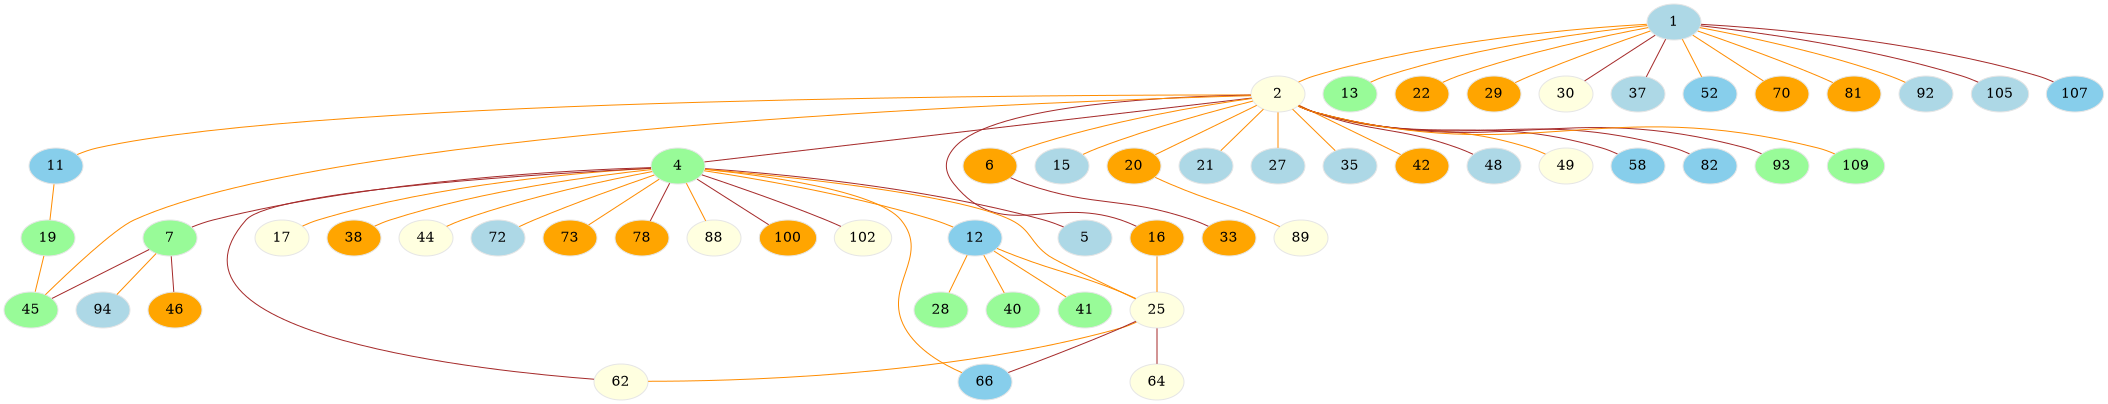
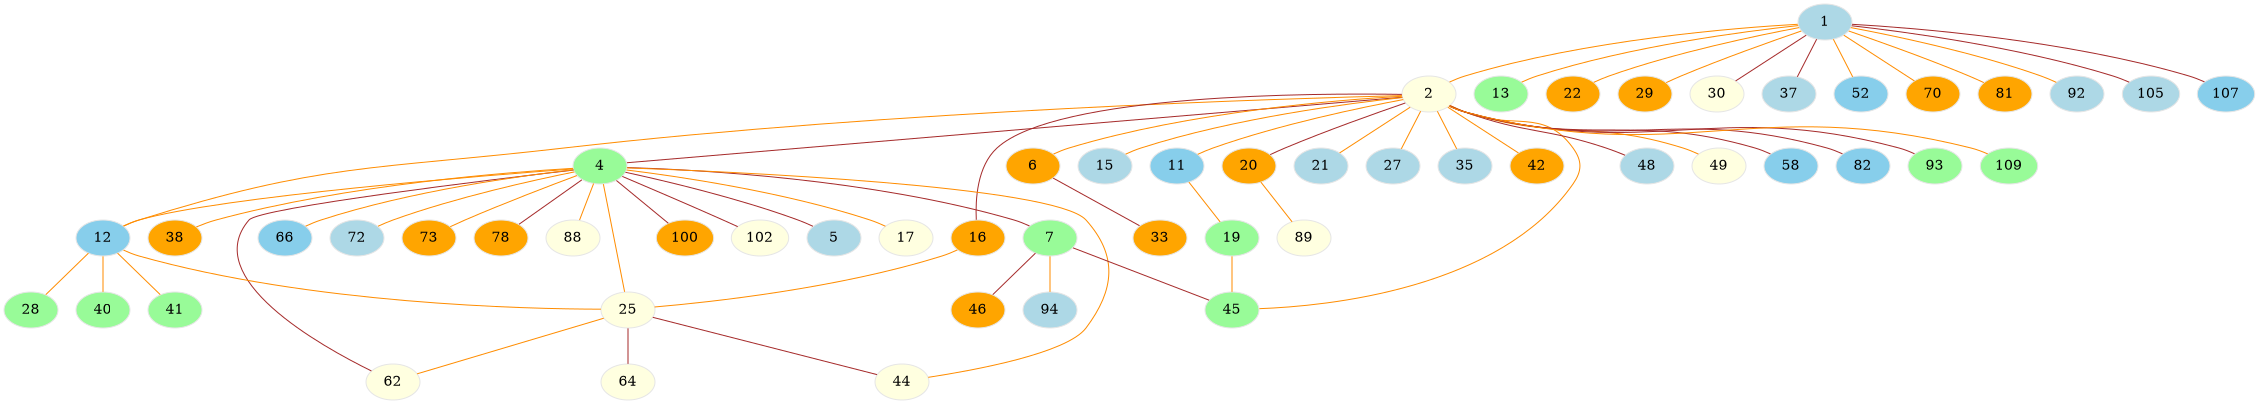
edge "2" -- "12": added
edge "2" -- "20": color darkorange -> brown
edge "25" -- "66": now "25" -- "44"
